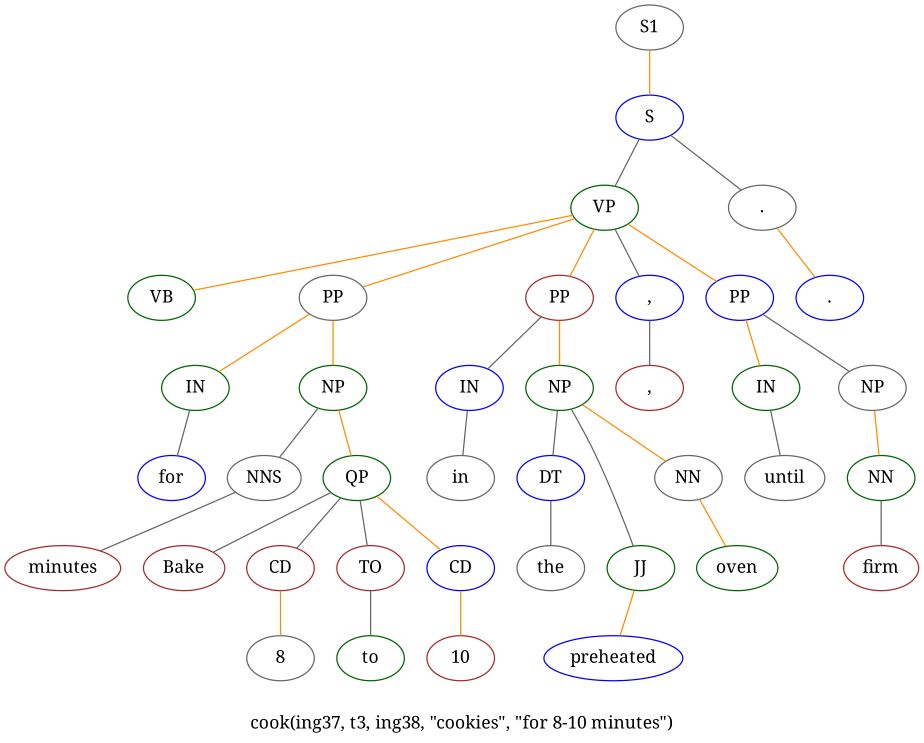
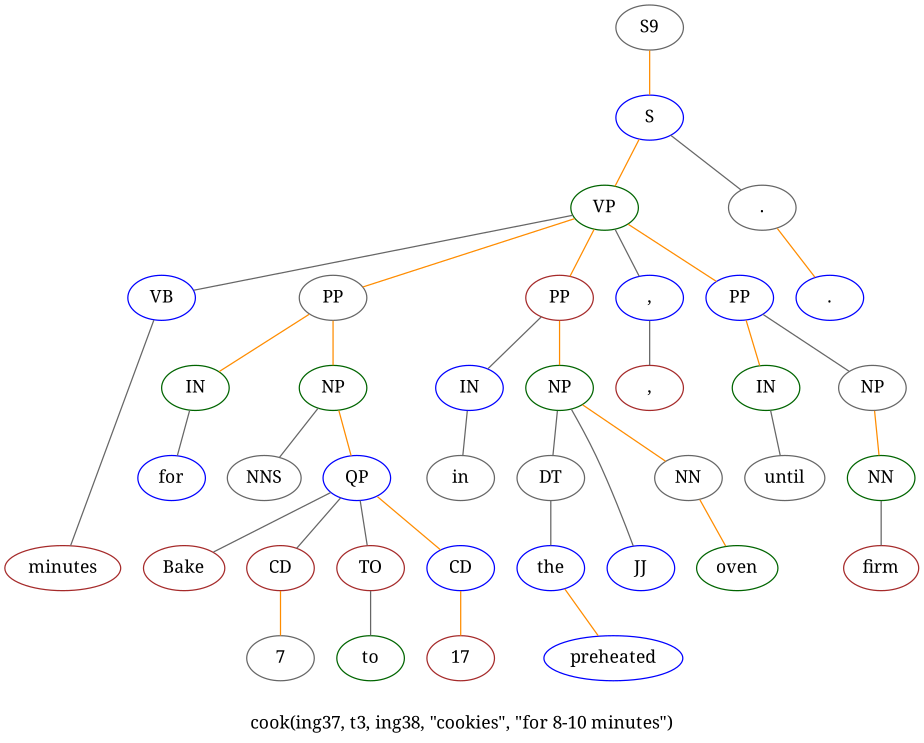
node "S1": label "S1" -> "S9"
edge "S" -- "VP": color gray40 -> darkorange
edge "VP" -- "VB": color darkorange -> gray40
node "VB": color darkgreen -> blue
node "QP": color darkgreen -> blue
node "DT": color blue -> gray40
edge "NNS" -- "minutes": now "VB" -- "minutes"
node "the": color gray40 -> blue
node "JJ": color darkgreen -> blue
edge "JJ" -- "preheated": now "the" -- "preheated"
node "8": label "8" -> "7"
node "10": label "10" -> "17"
